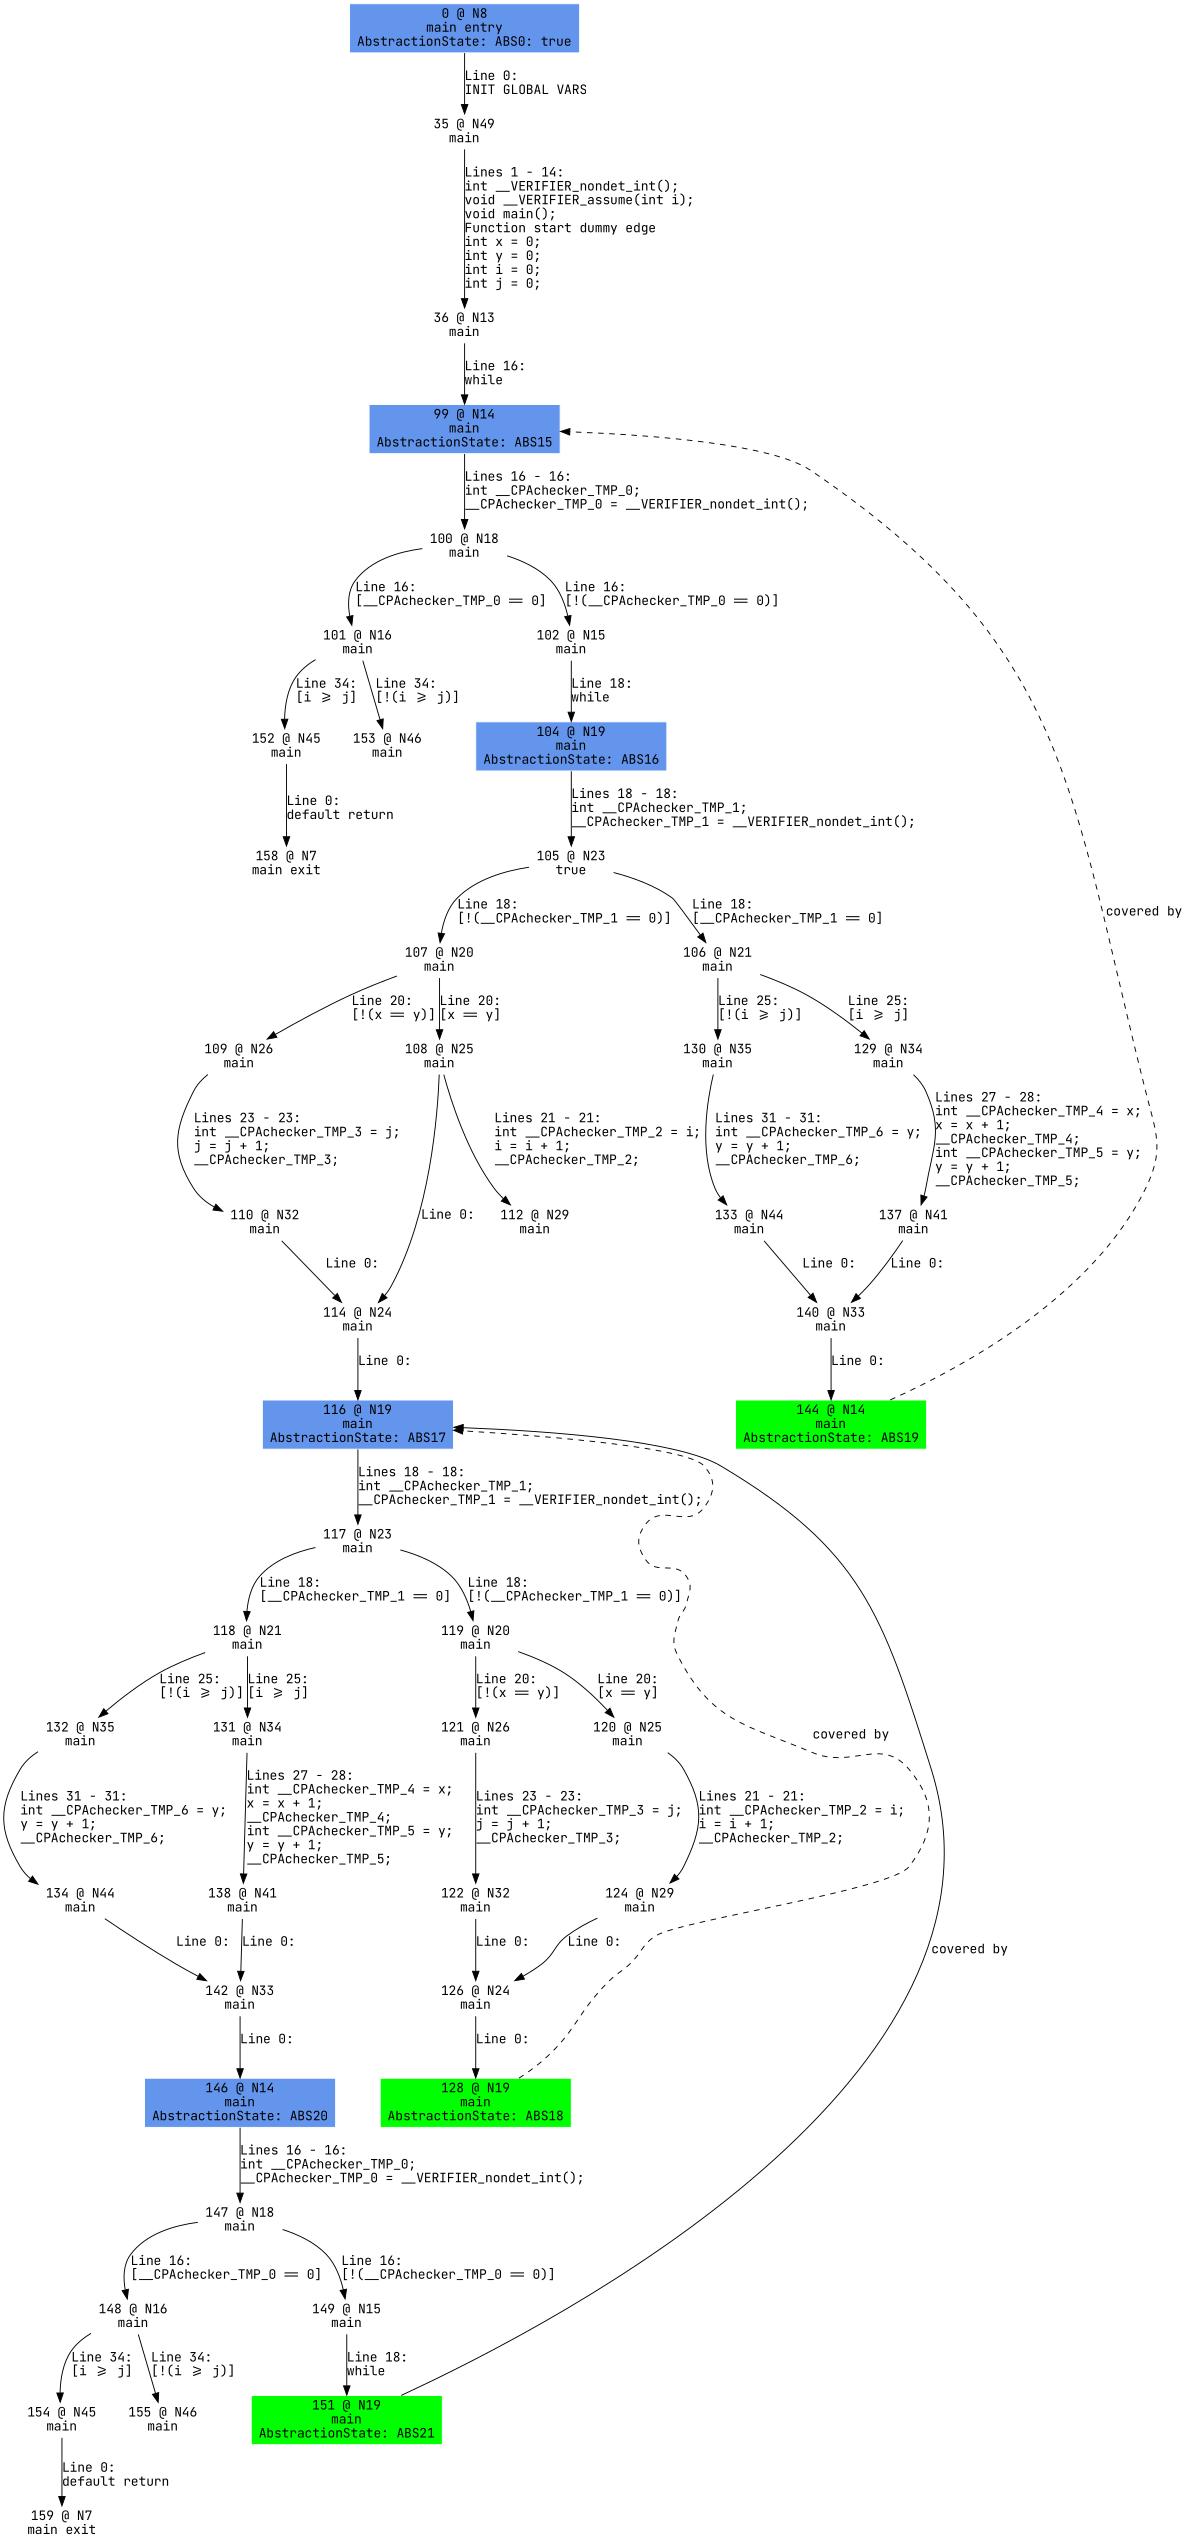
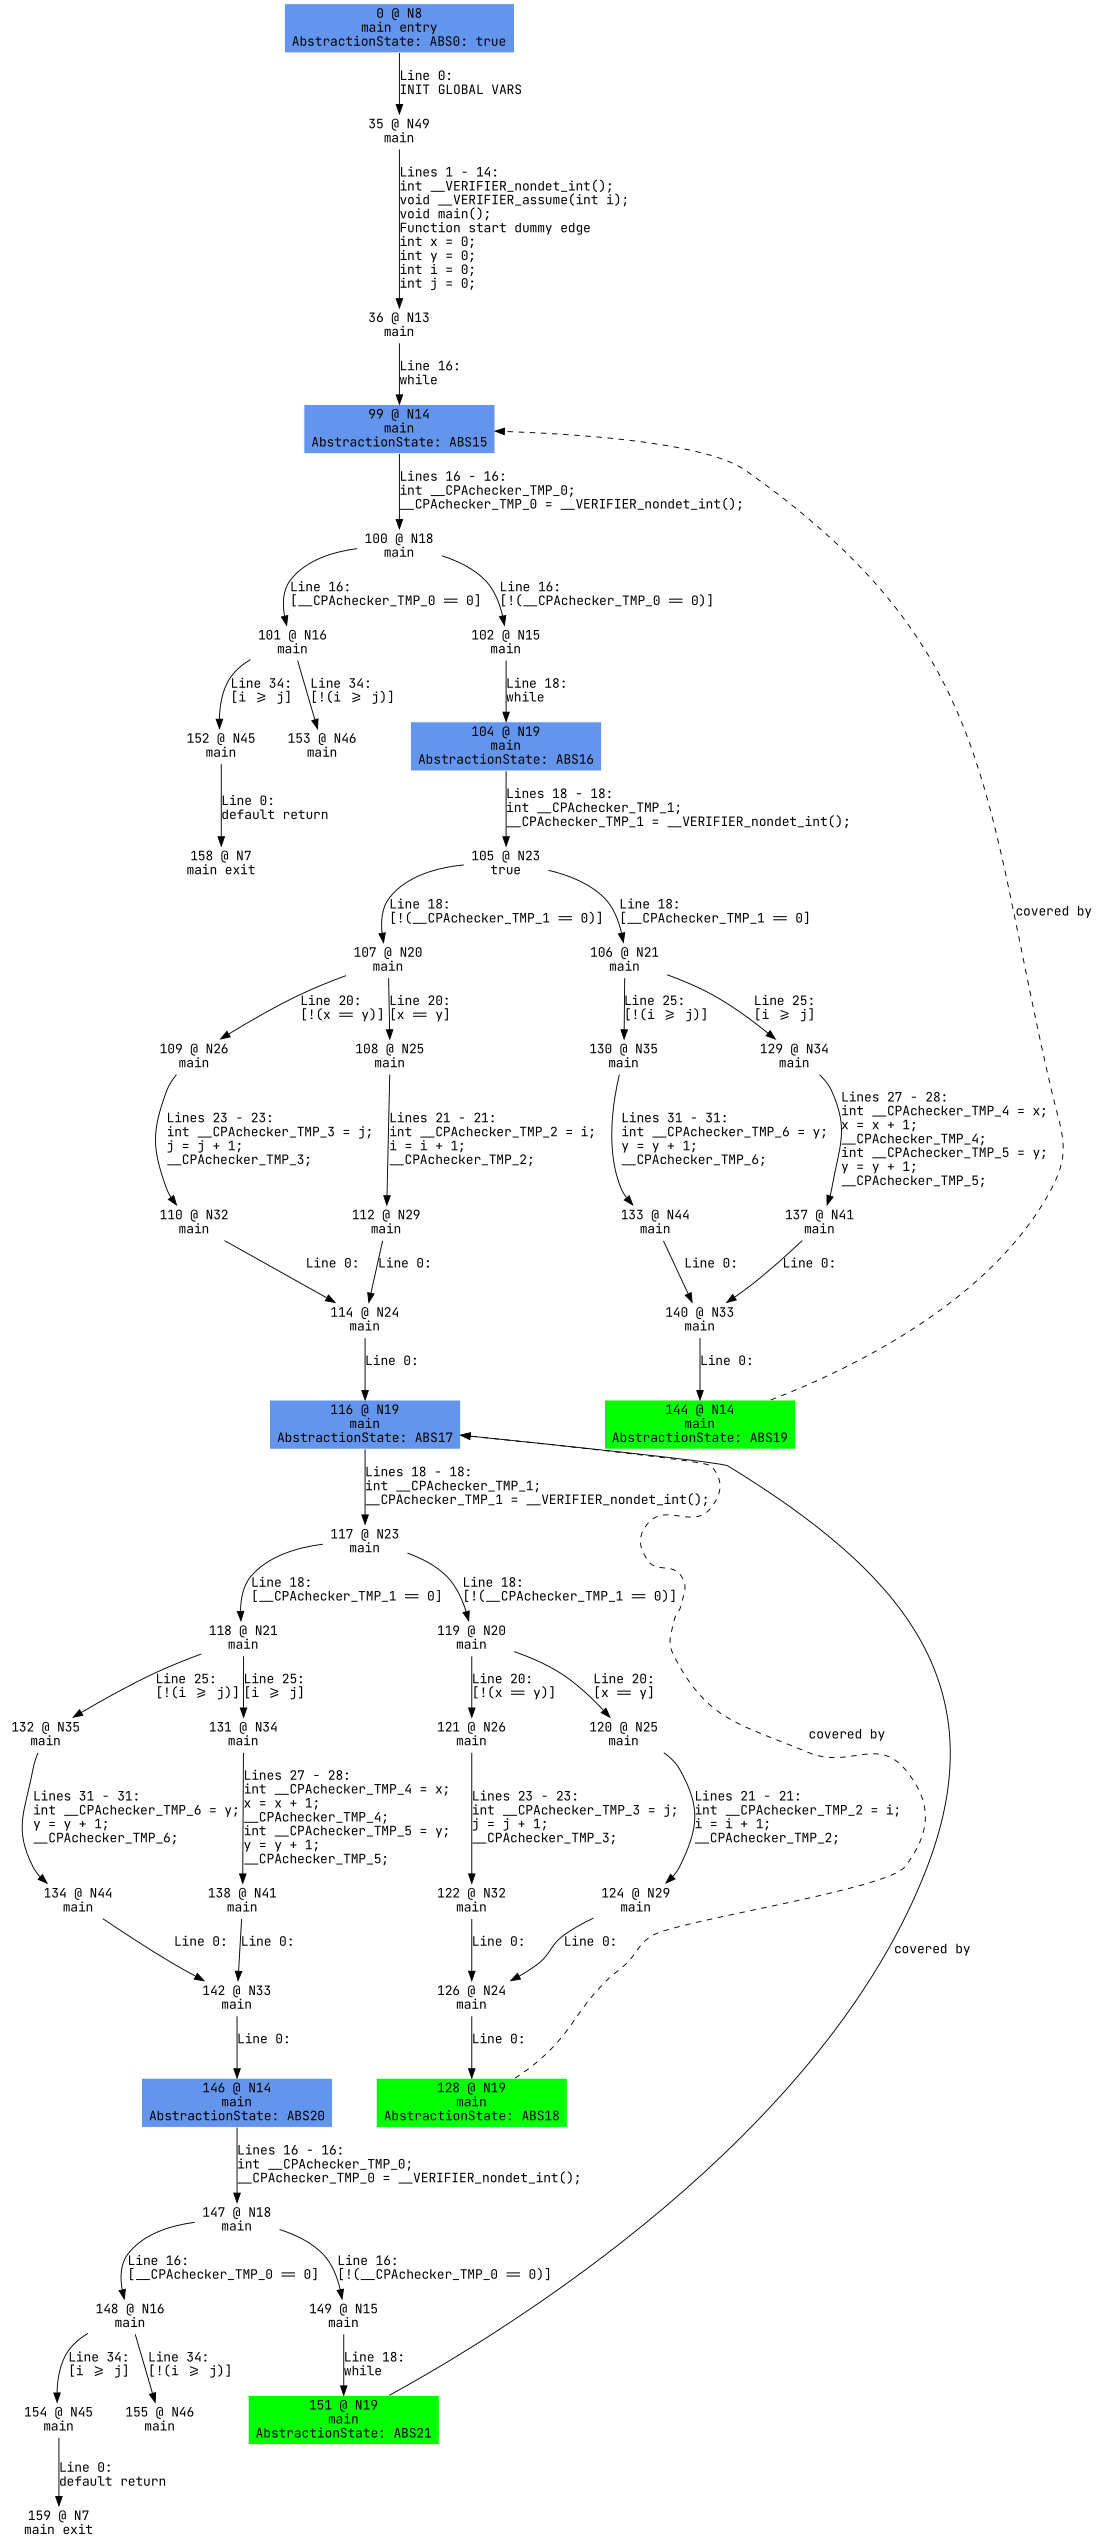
edge "108 @ N25 main" -> "114 @ N24 main": now "112 @ N29 main" -> "114 @ N24 main"
